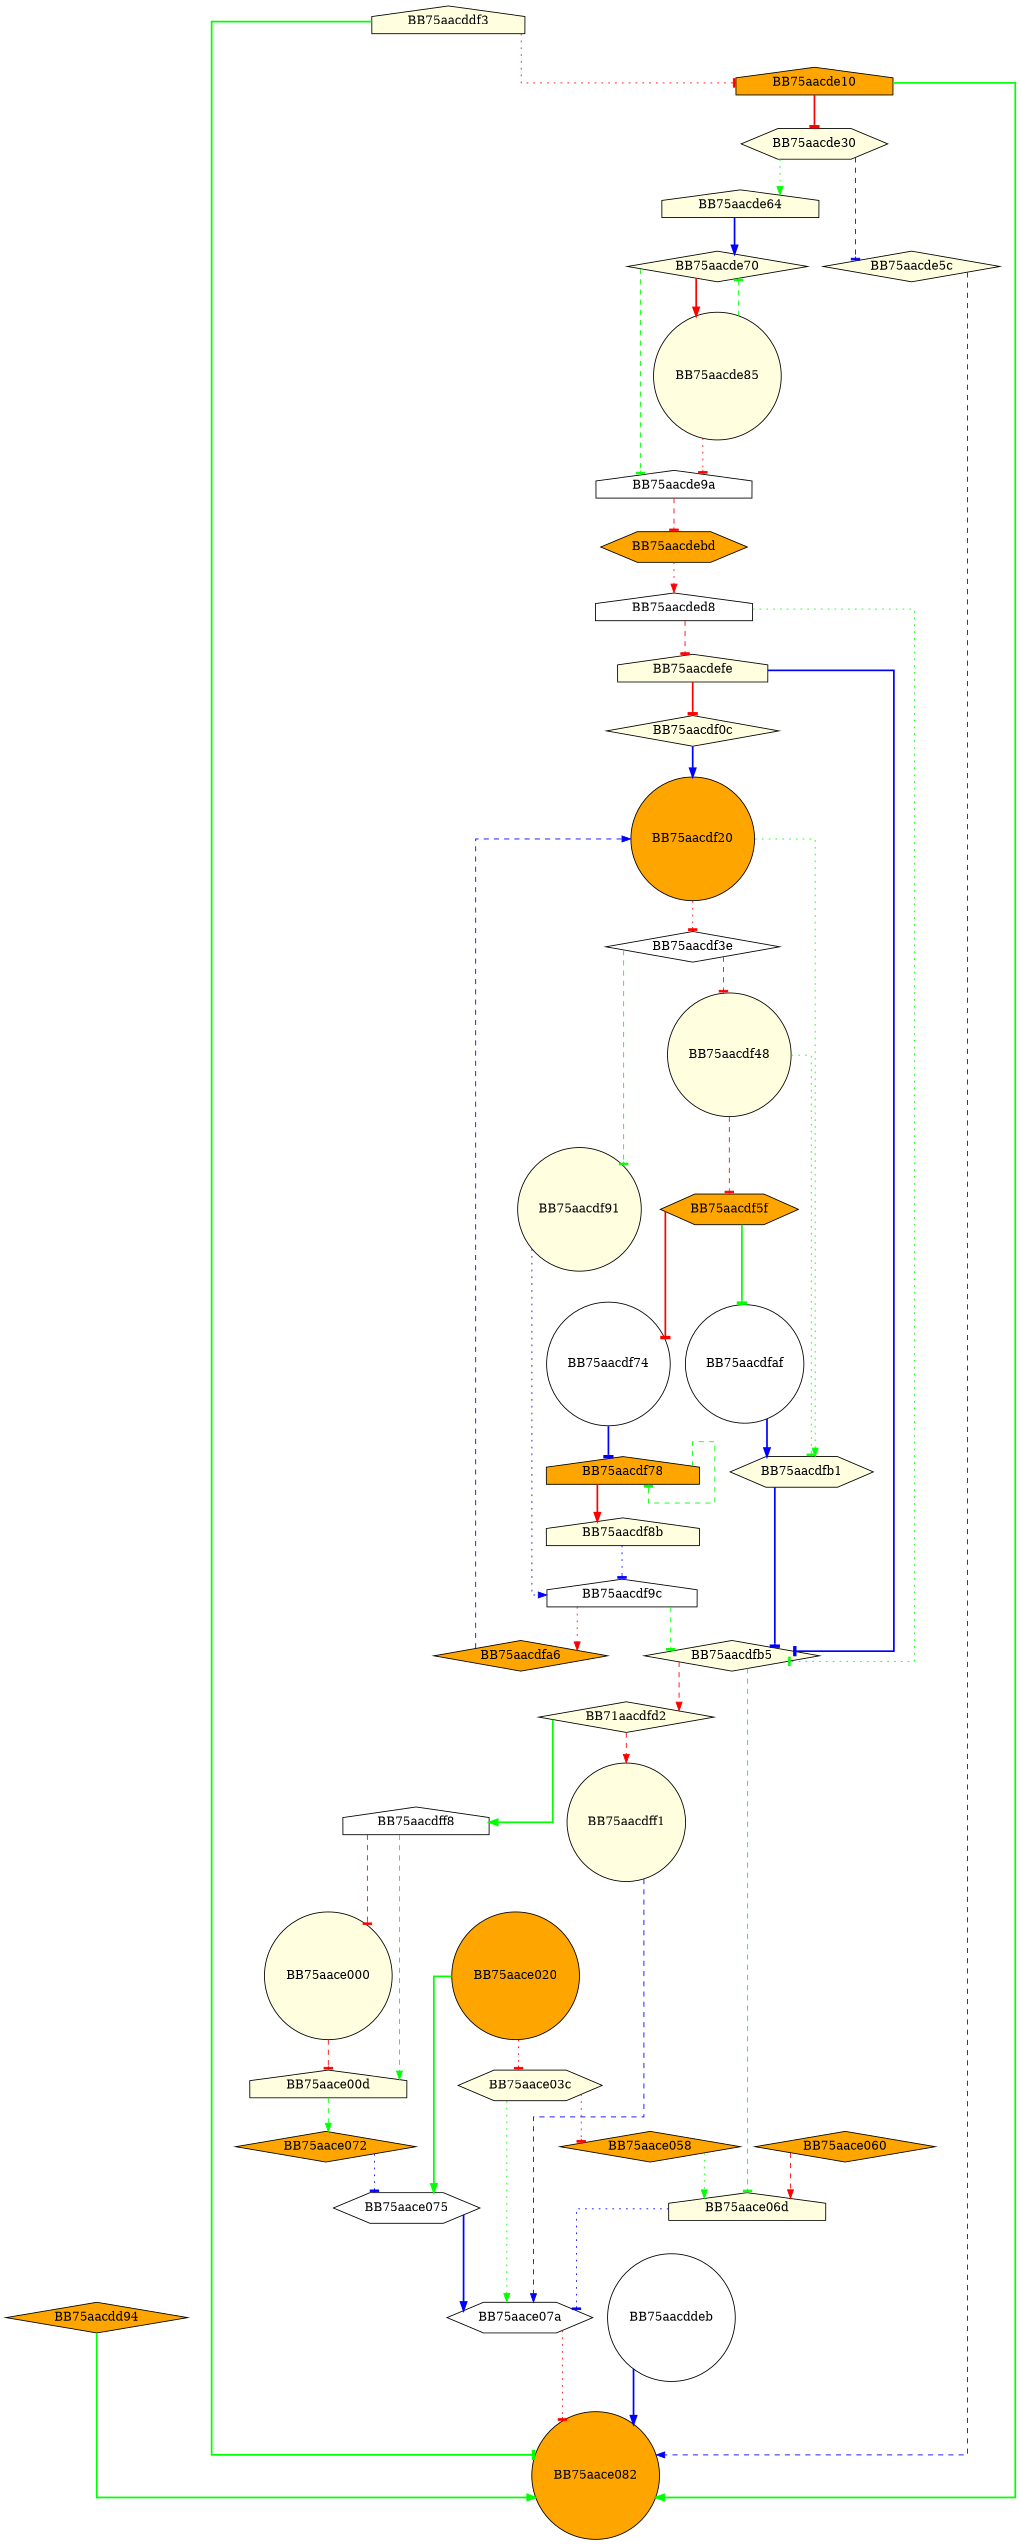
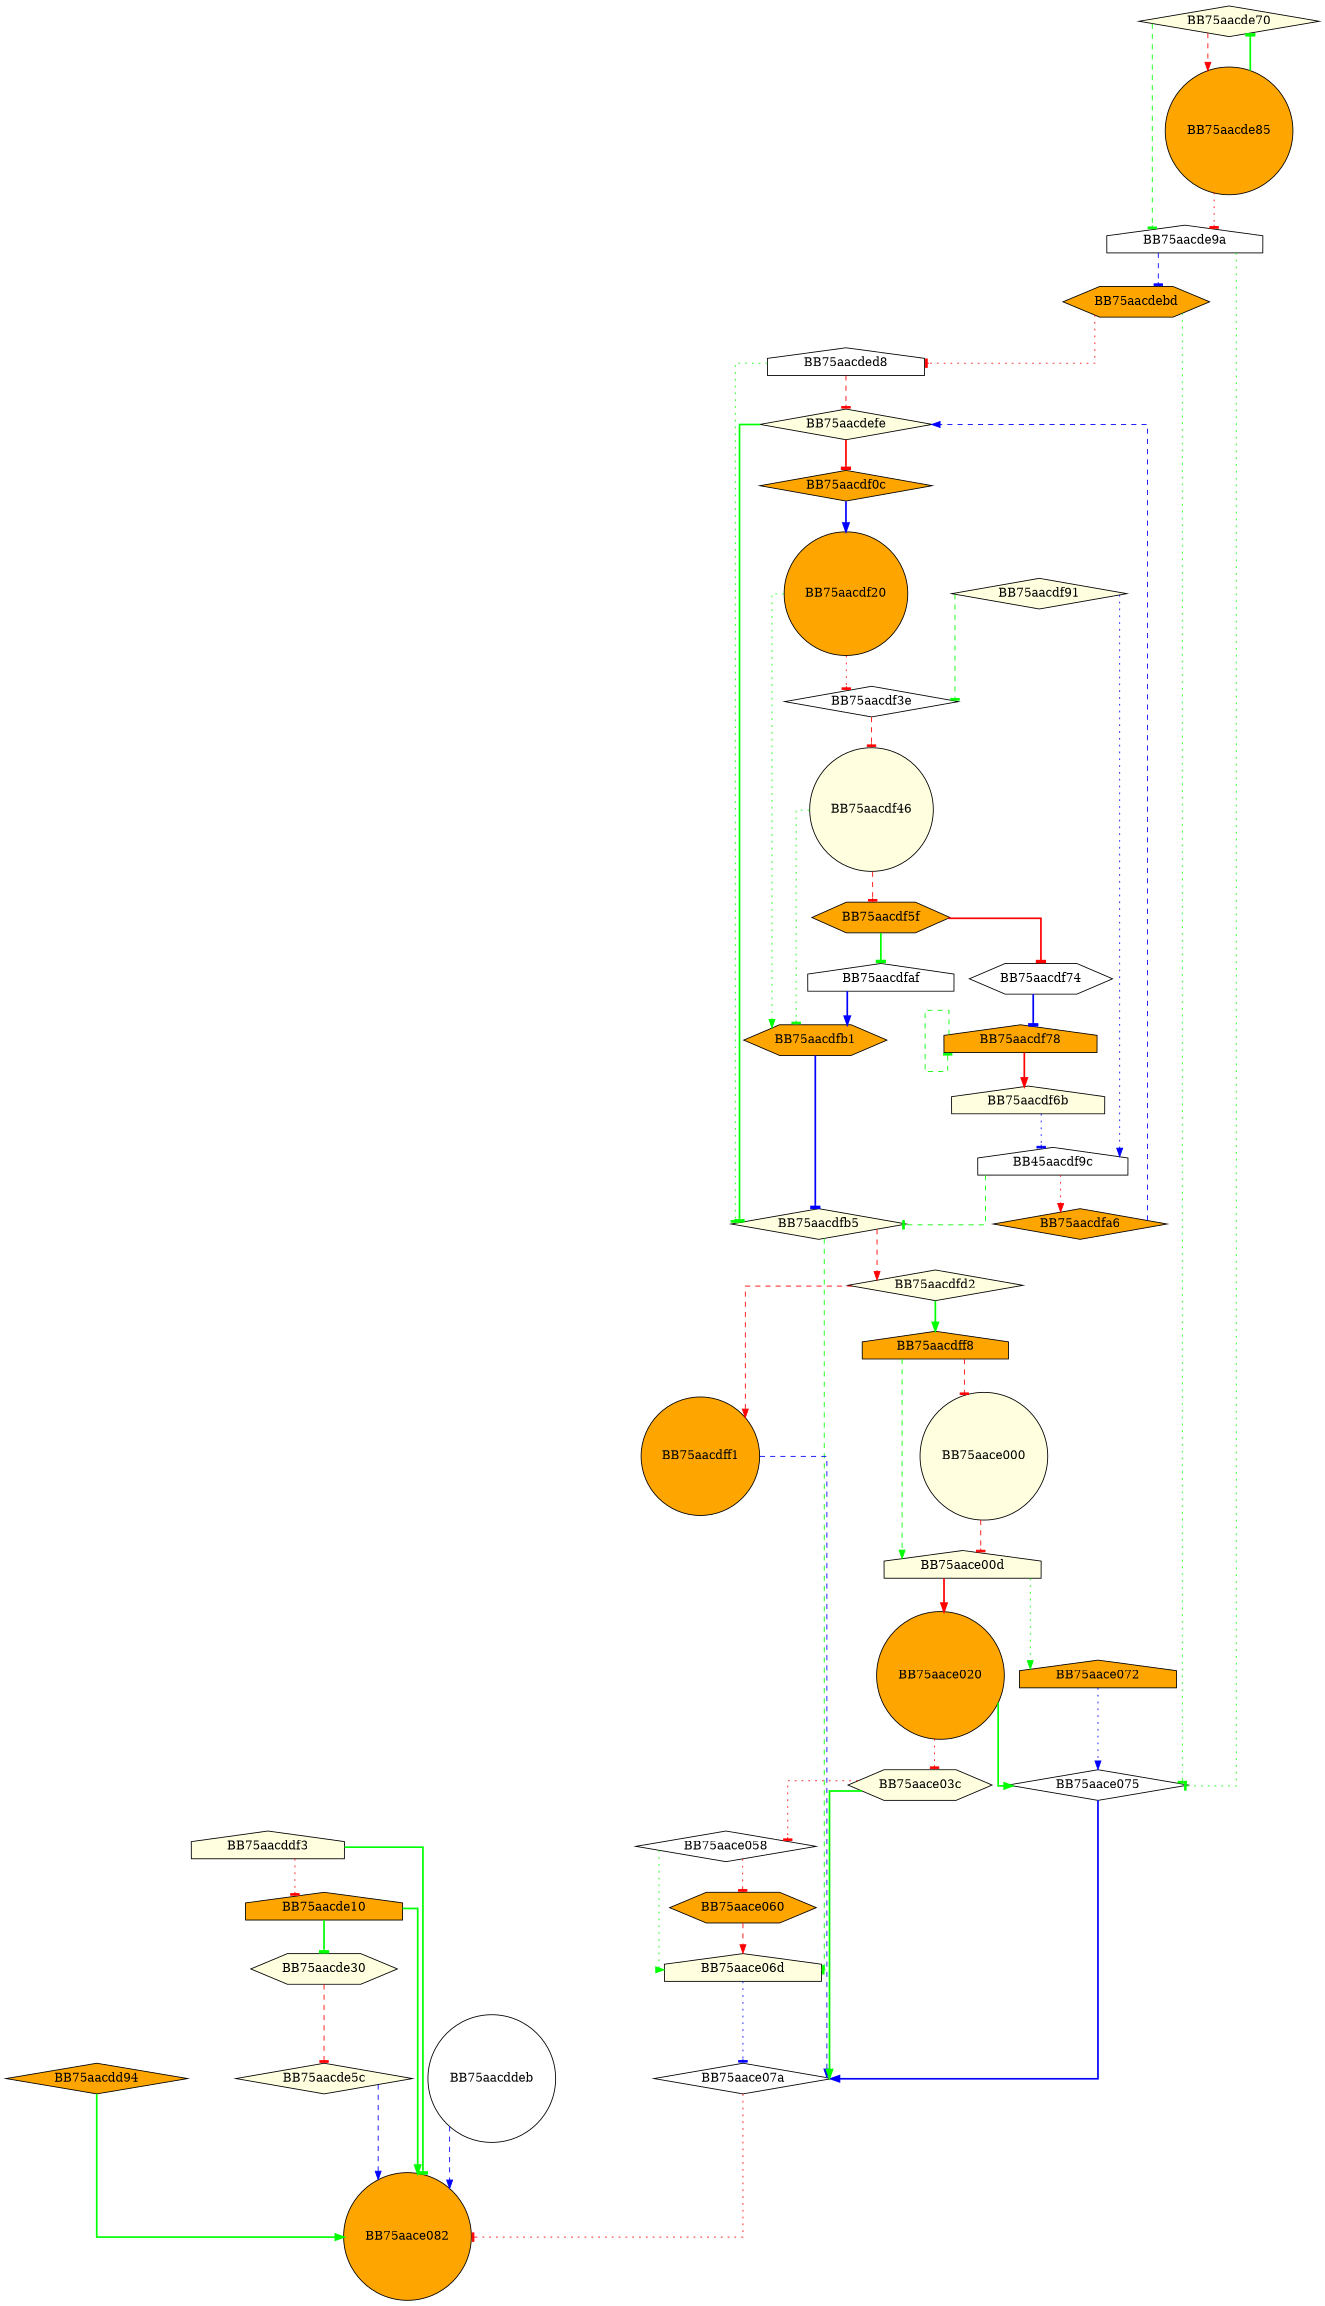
edge "BB75aacde10" -> "BB75aacde30": color red -> green
node "BB75aacde64": removed
edge "BB75aacde30" -> "BB75aacde5c": color blue -> red
edge "BB75aacde70" -> "BB75aacde85": style bold -> dashed
edge "BB75aacde85" -> "BB75aacde70": style dashed -> bold
node "BB75aacde85": fillcolor lightyellow -> orange
edge "BB75aacde9a" -> "BB75aacdebd": color red -> blue
edge "BB75aacdebd" -> "BB75aacded8": arrowhead normal -> tee
node "BB75aacdefe": shape house -> diamond
node "BB75aacdf0c": fillcolor lightyellow -> orange
edge "BB75aacde9a" -> "BB75aace075": added
edge "BB75aacdebd" -> "BB75aace075": added
node "BB75aacdf48": label "BB75aacdf48" -> "BB75aacdf46"
edge "BB75aacdf3e" -> "BB75aacdf91": reversed
edge "BB75aacdefe" -> "BB75aacdfb5": color blue -> green
edge "BB75aacdfa6" -> "BB75aacdf20": now "BB75aacdfa6" -> "BB75aacdefe"
node "BB75aacdf91": shape circle -> diamond
node "BB75aacdf74": shape circle -> hexagon
node "BB75aacdfaf": shape circle -> house
node "BB75aacdfb1": fillcolor lightyellow -> orange
node "BB75aacdf8b": label "BB75aacdf8b" -> "BB75aacdf6b"
edge "BB75aace00d" -> "BB75aace020": added
node "BB75aacdf9c": label "BB75aacdf9c" -> "BB45aacdf9c"
node "BB71aacdfd2": label "BB71aacdfd2" -> "BB75aacdfd2"
node "BB75aacdff8": fillcolor white -> orange
node "BB75aacdff1": fillcolor lightyellow -> orange
edge "BB75aace058" -> "BB75aace060": added
edge "BB75aace00d" -> "BB75aace072": style dashed -> dotted
node "BB75aace072": shape diamond -> house
node "BB75aace058": fillcolor orange -> white
node "BB75aace060": shape diamond -> hexagon
edge "BB75aace072" -> "BB75aace075": arrowhead tee -> normal
edge "BB75aace03c" -> "BB75aace07a": style dotted -> bold
node "BB75aace075": shape hexagon -> diamond
node "BB75aace07a": shape hexagon -> diamond
edge "BB75aacddeb" -> "BB75aace082": style bold -> dashed
